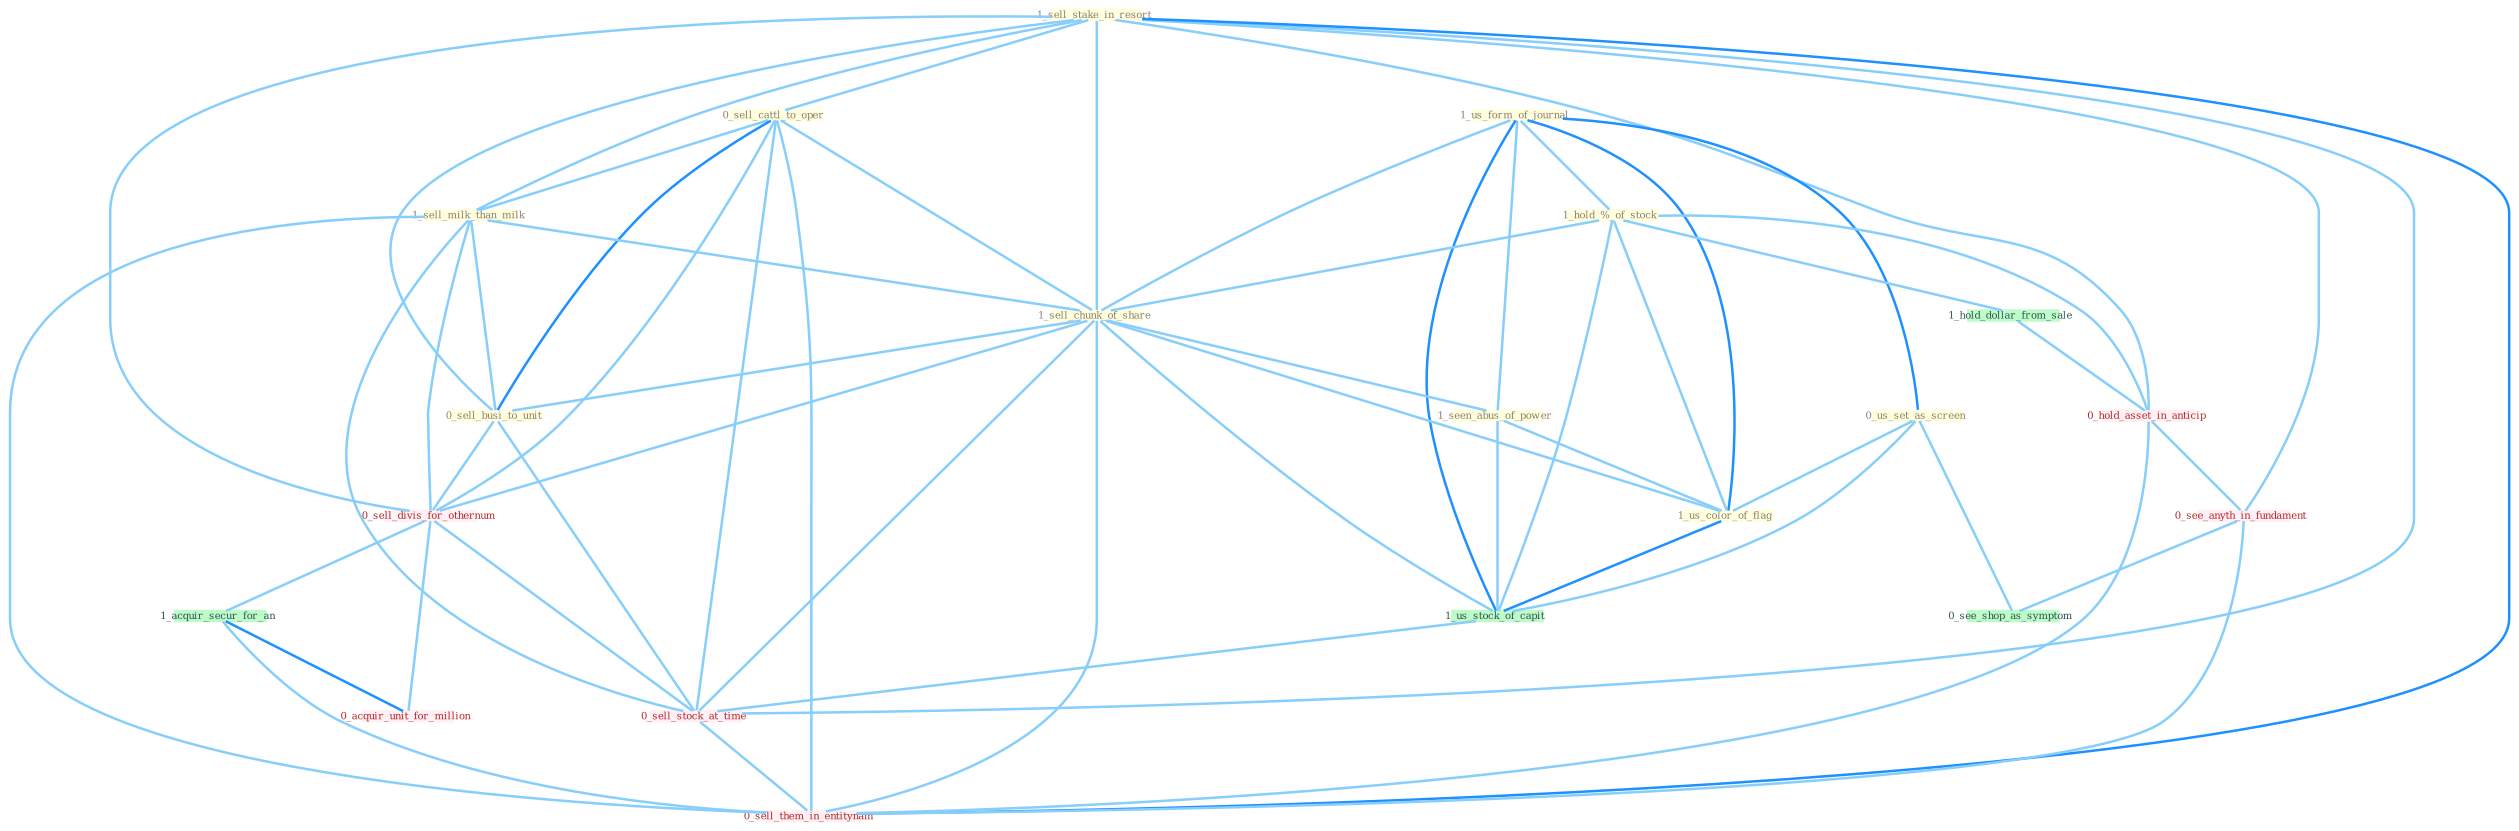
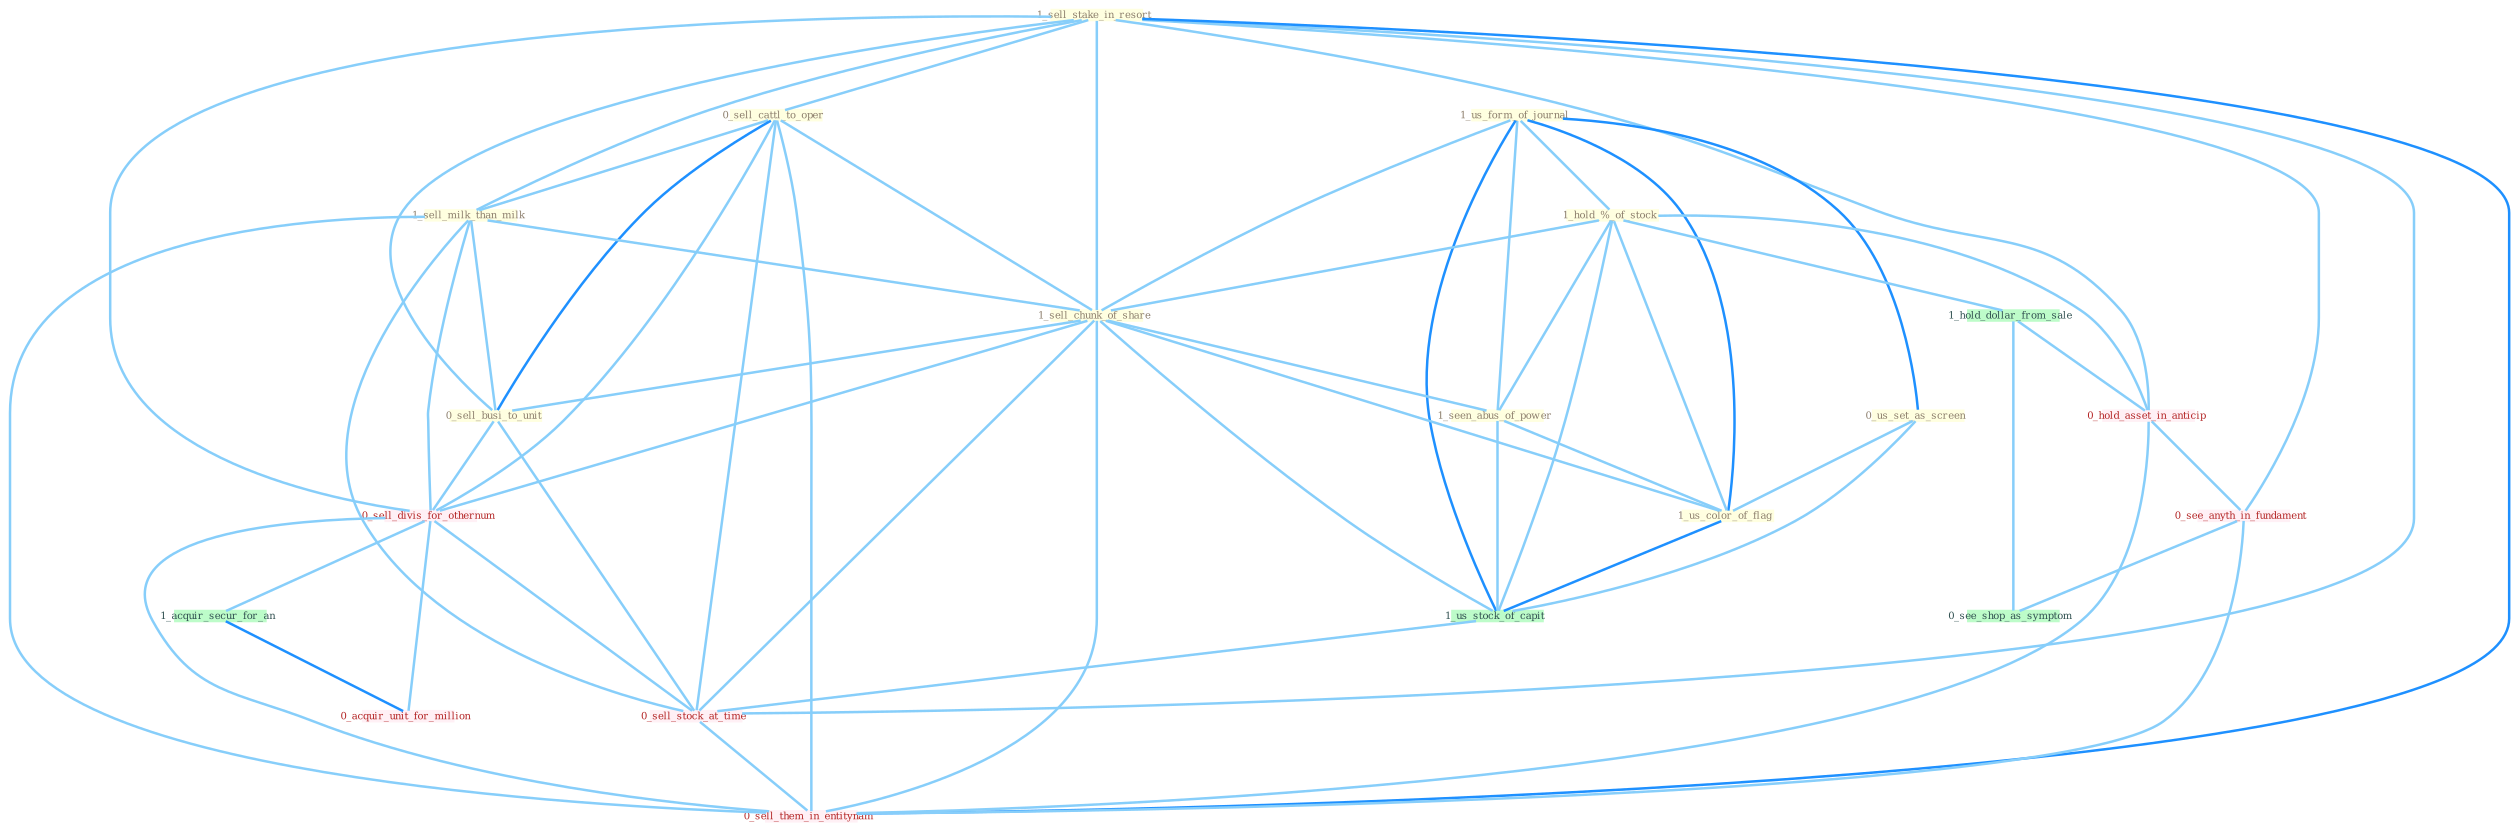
edge "1_hold_%_of_stock" -- "1_seen_abus_of_power": added
edge "0_us_set_as_screen" -- "0_see_shop_as_symptom": now "1_hold_dollar_from_sale" -- "0_see_shop_as_symptom"
edge "1_acquir_secur_for_an" -- "0_sell_them_in_entitynam": now "0_sell_divis_for_othernum" -- "0_sell_them_in_entitynam"
